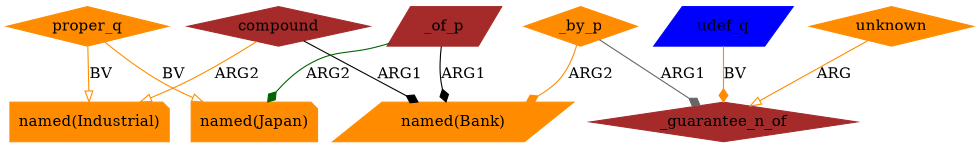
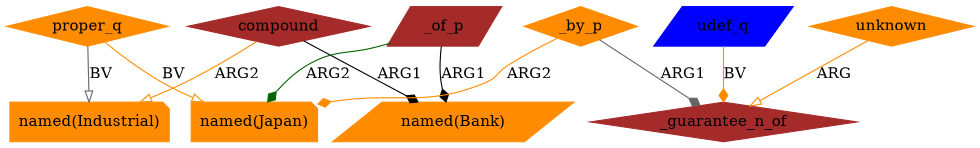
edge "proper_q" -> "named(Industrial)": color darkorange -> gray40
edge "_by_p" -> "named(Bank)": now "_by_p" -> "named(Japan)"
